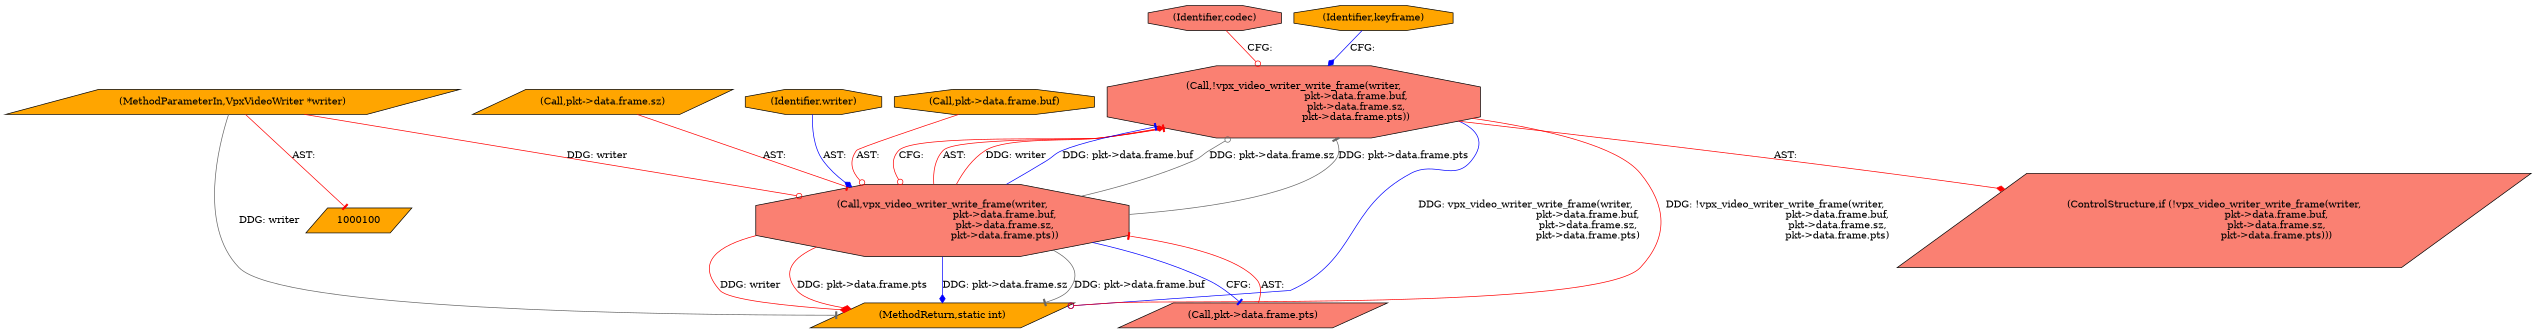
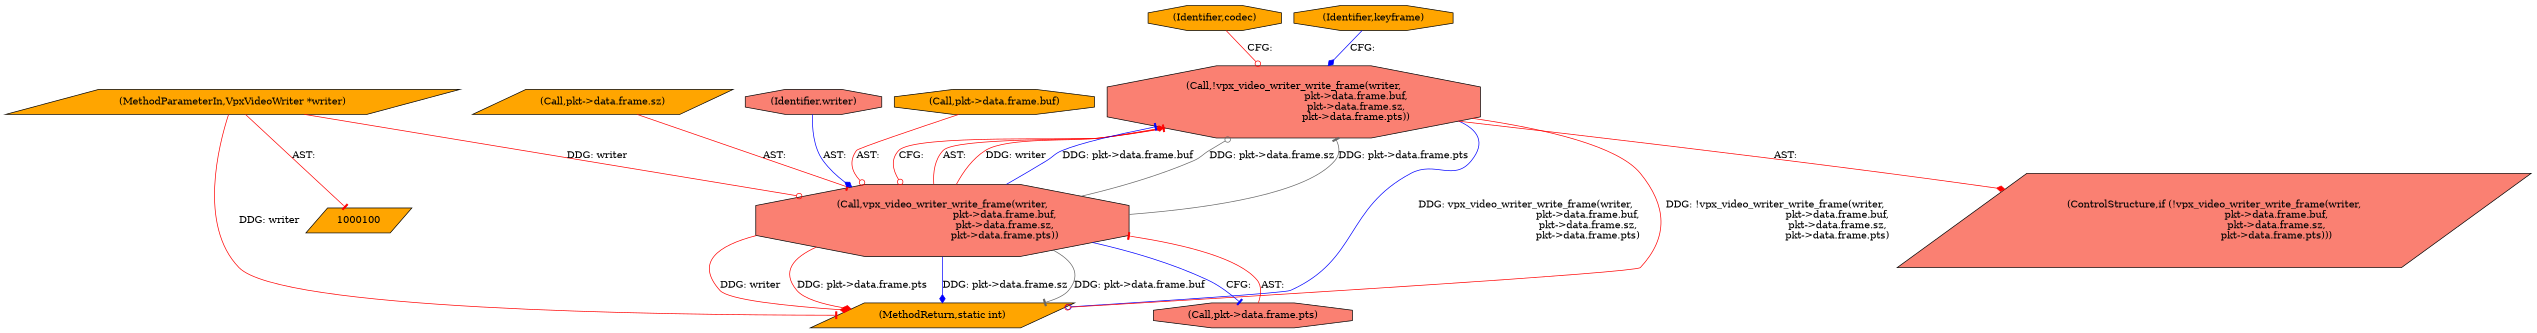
node "(Identifier,codec)": fillcolor salmon -> orange
node "(Identifier,writer)": fillcolor orange -> salmon
edge "(MethodParameterIn,VpxVideoWriter *writer)" -> "(MethodReturn,static int)": color gray40 -> red
node "(Call,pkt->data.frame.pts)": shape parallelogram -> octagon
